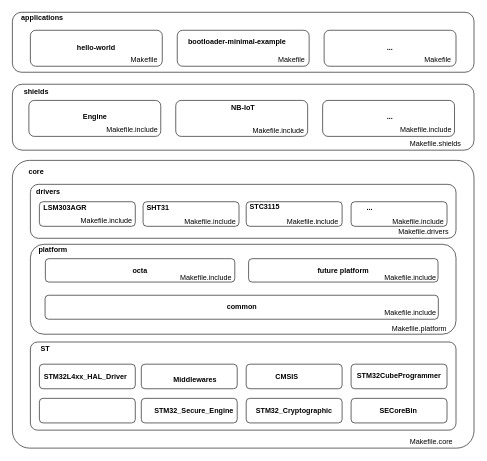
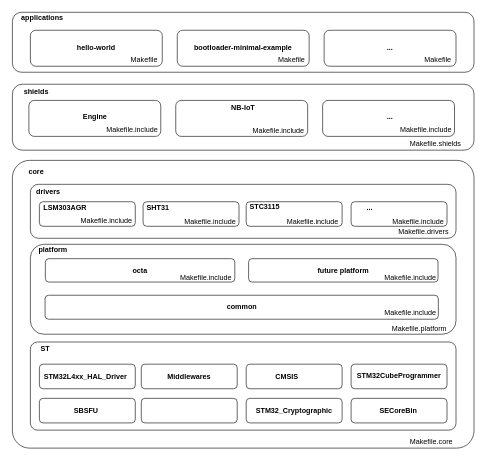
node "bootloader-minimal-example": moved (237, 42) -> (243, 48)
node "Middlewares": moved (195, 380) -> (189, 377)
node "SBSFU": added
node "STM32_Secure_Engine": removed
